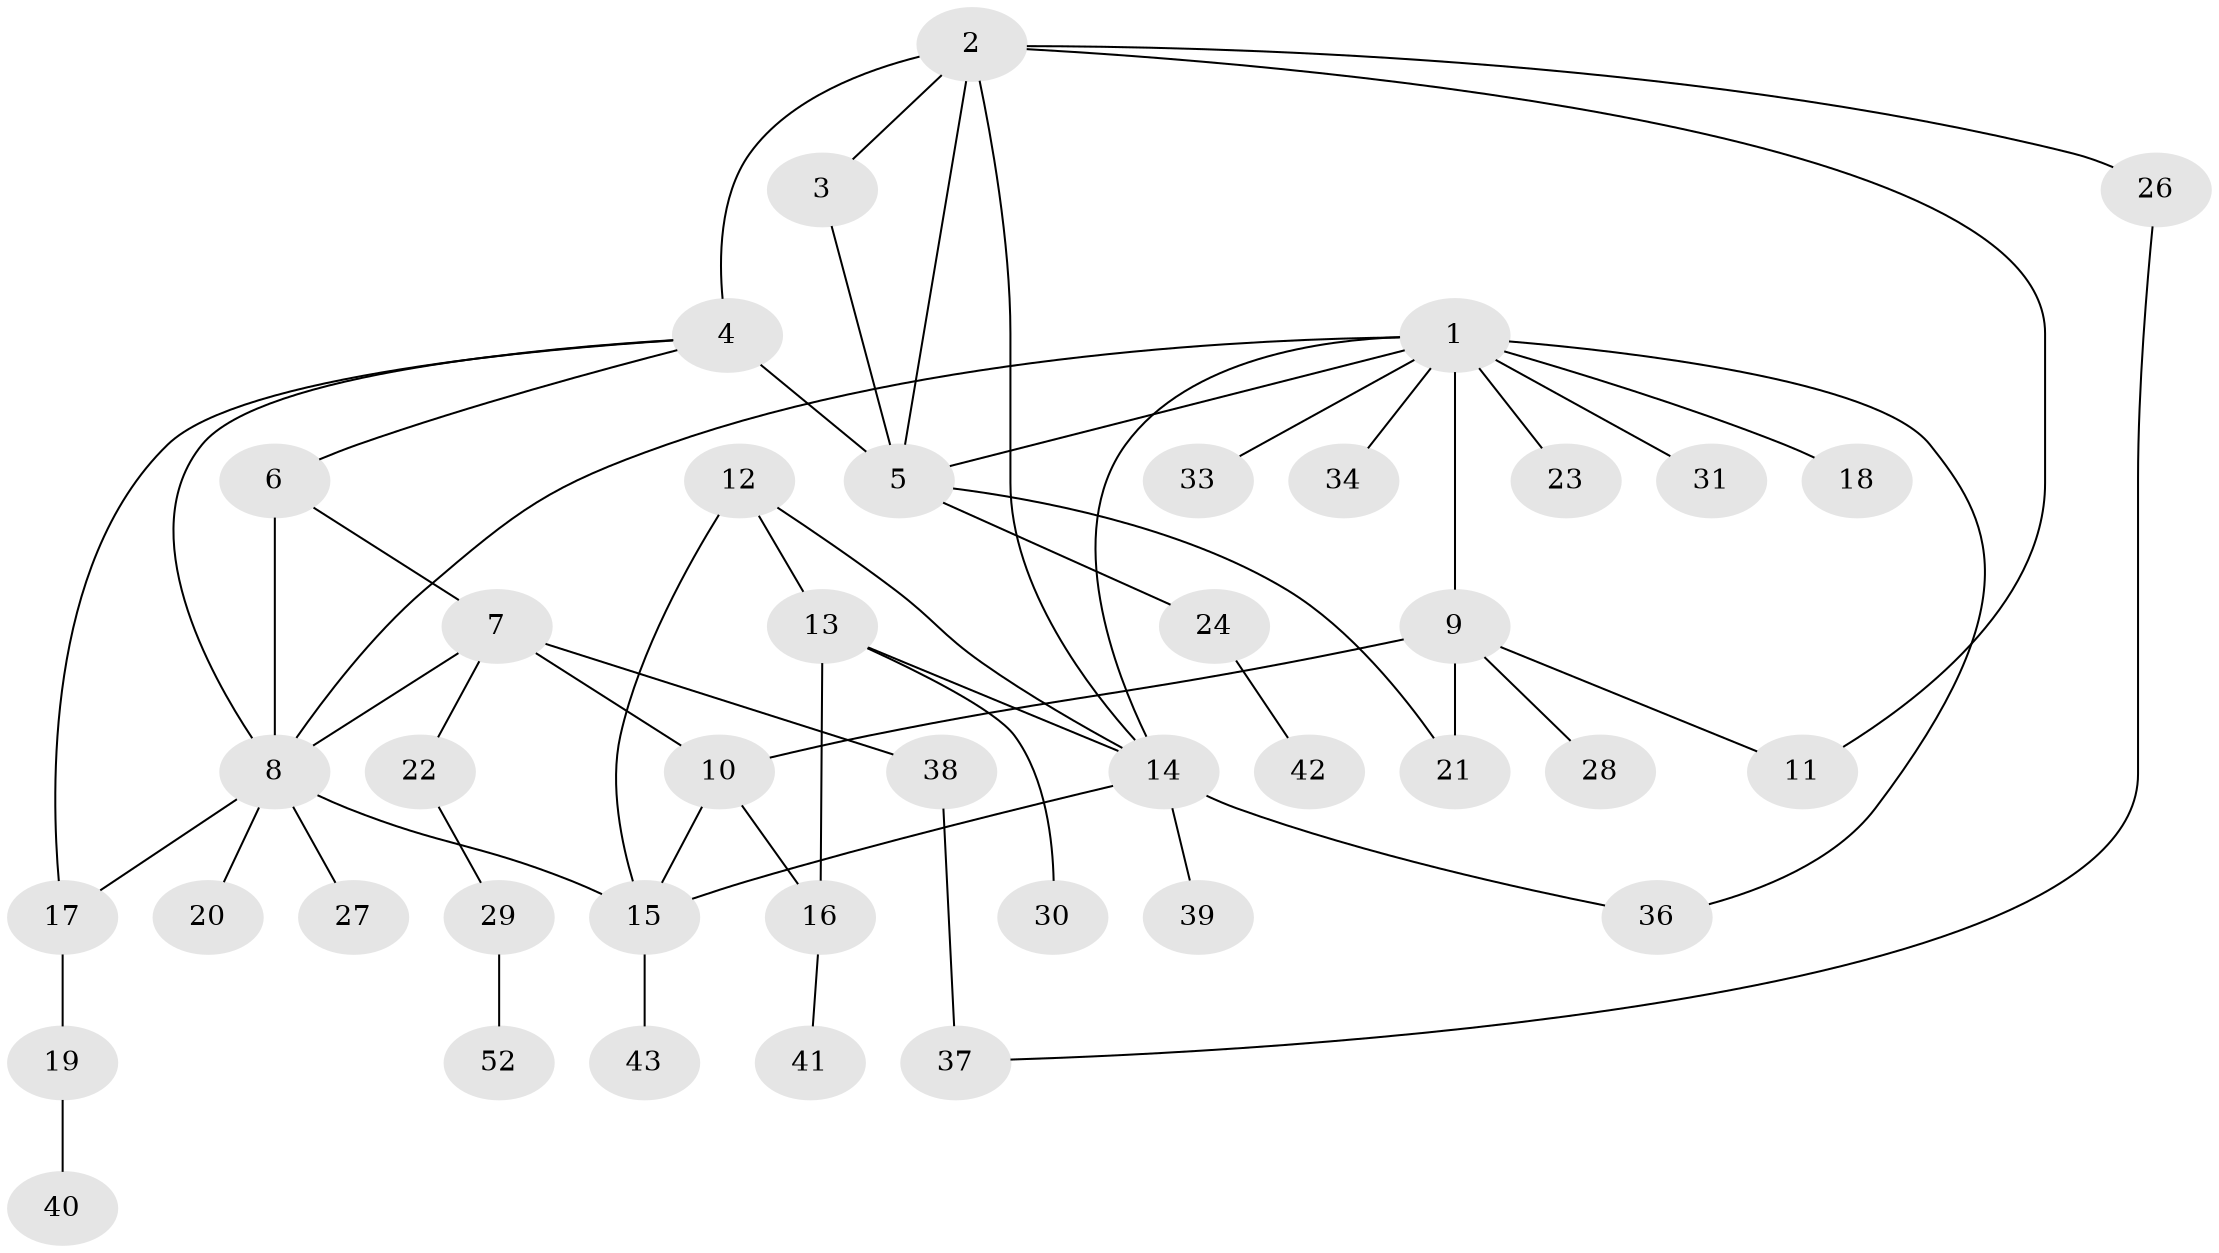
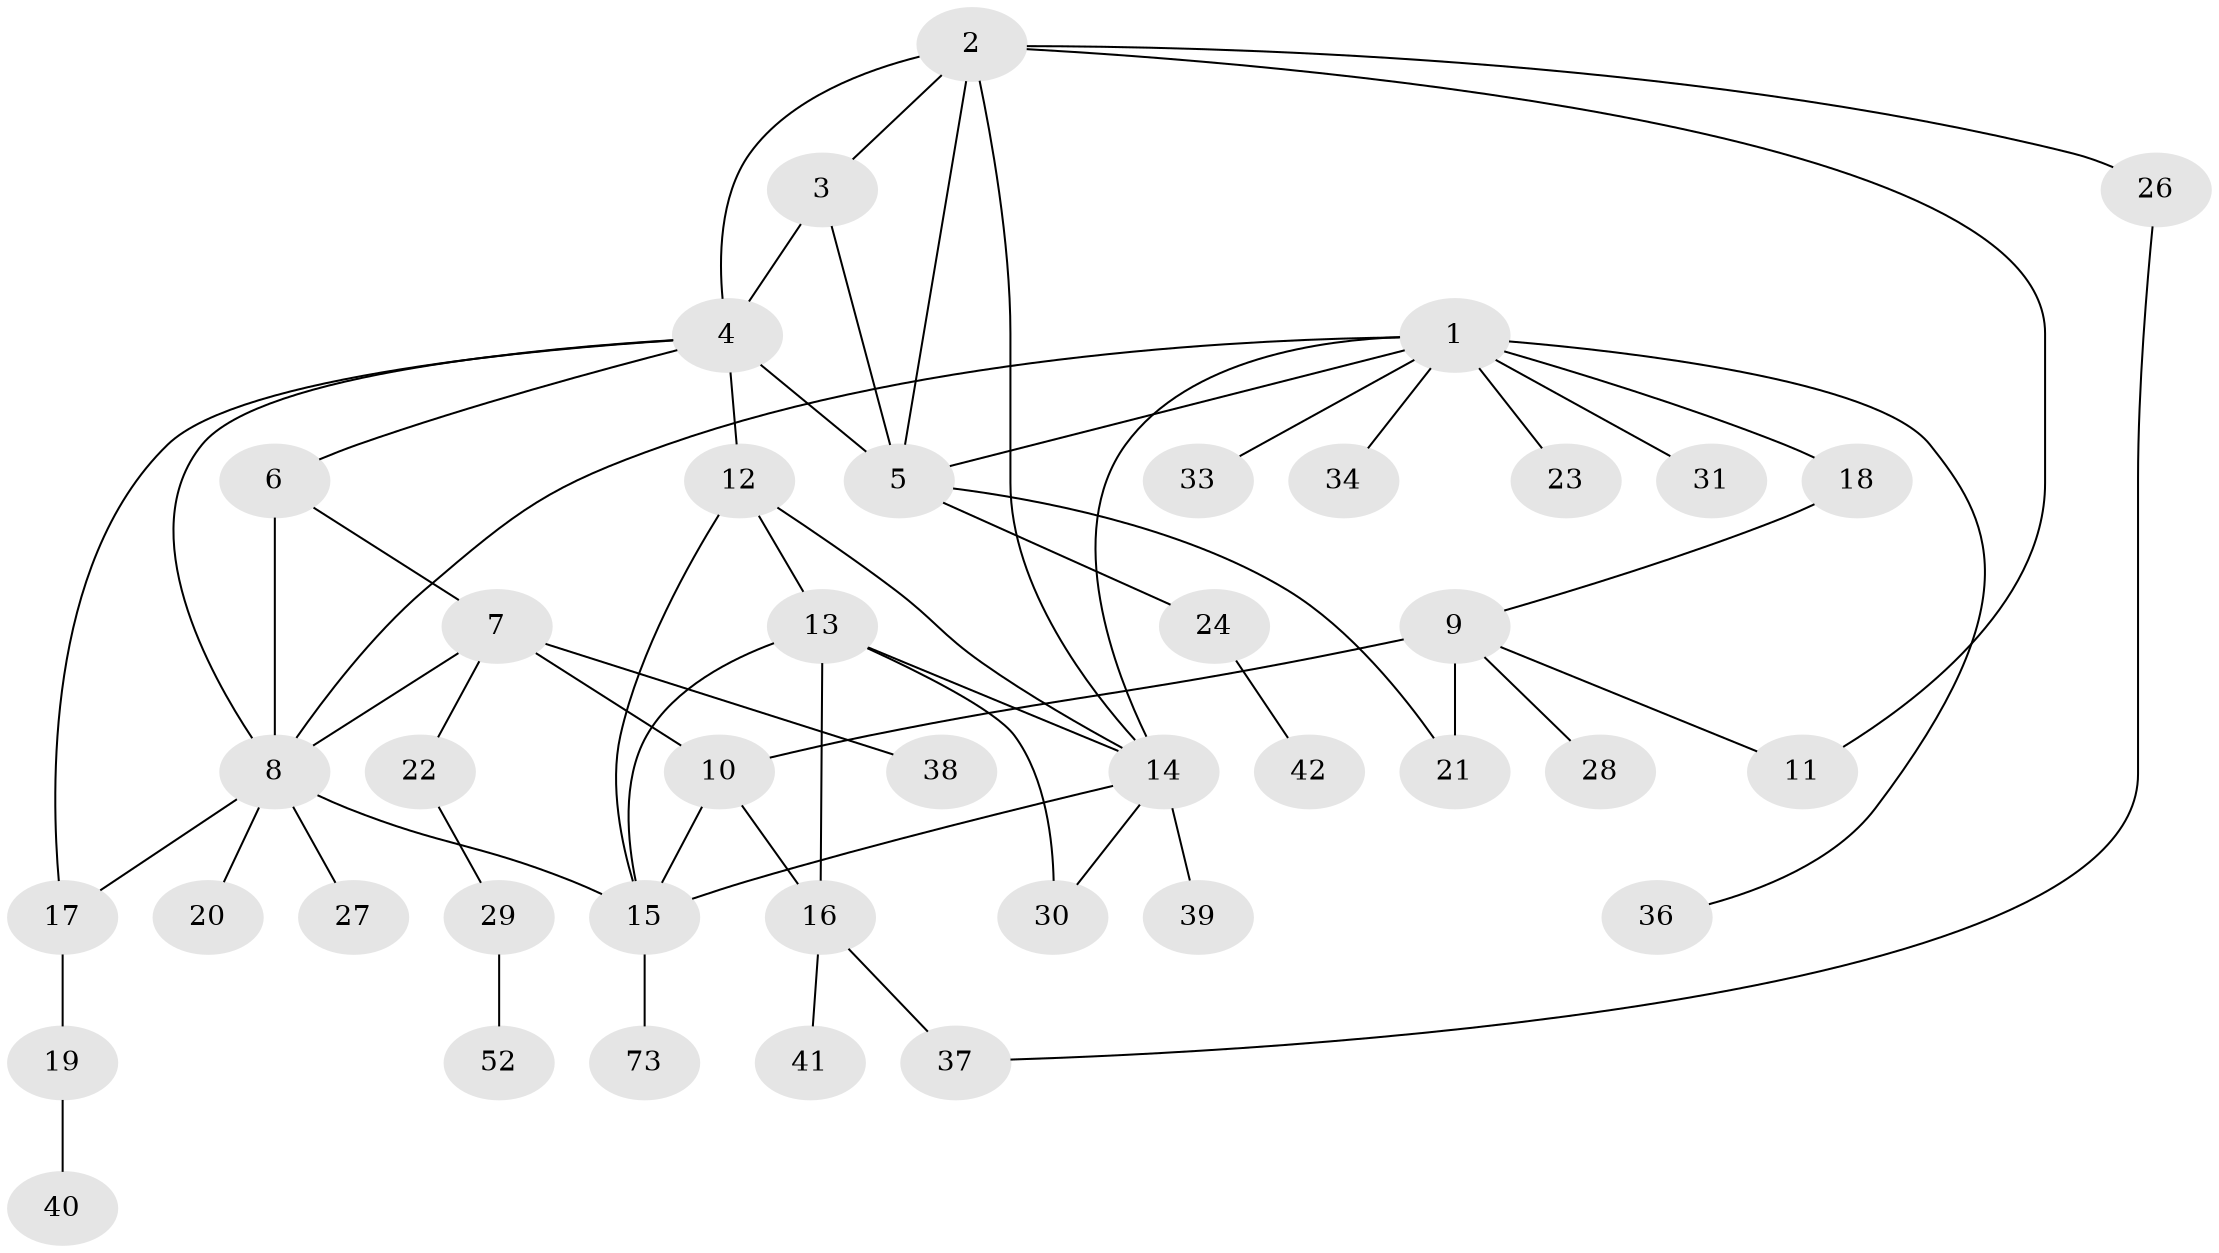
edge "3" -- "4": added
edge "4" -- "12": added
edge "1" -- "9": now "18" -- "9"
edge "13" -- "15": added
edge "14" -- "36": now "14" -- "30"
edge "38" -- "37": now "16" -- "37"
node "43": label "43" -> "73"
